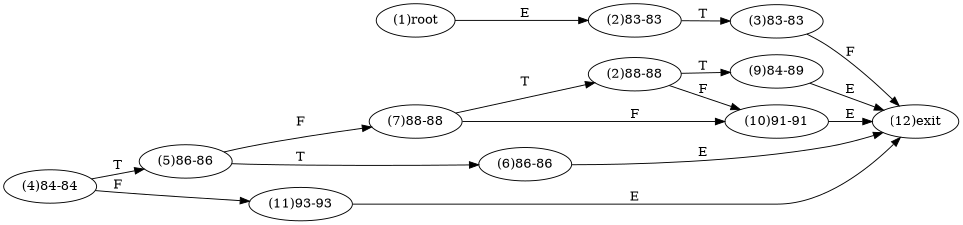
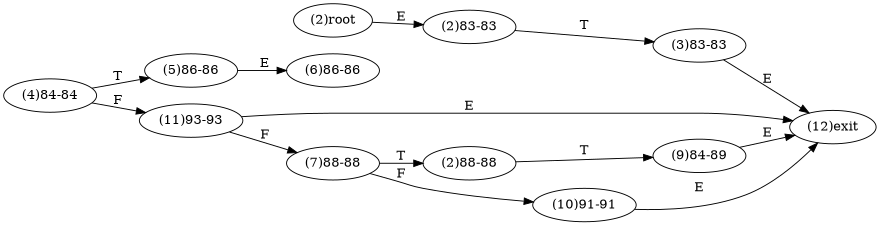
node "(1)root": label "(1)root" -> "(2)root"
edge "(3)83-83" -> "(12)exit": label "F" -> "E"
edge "(2)88-88" -> "(10)91-91": removed, label "F"
edge "(5)86-86" -> "(7)88-88": now "(11)93-93" -> "(7)88-88"
edge "(5)86-86" -> "(6)86-86": label "T" -> "E"
edge "(6)86-86" -> "(12)exit": removed, label "E"
